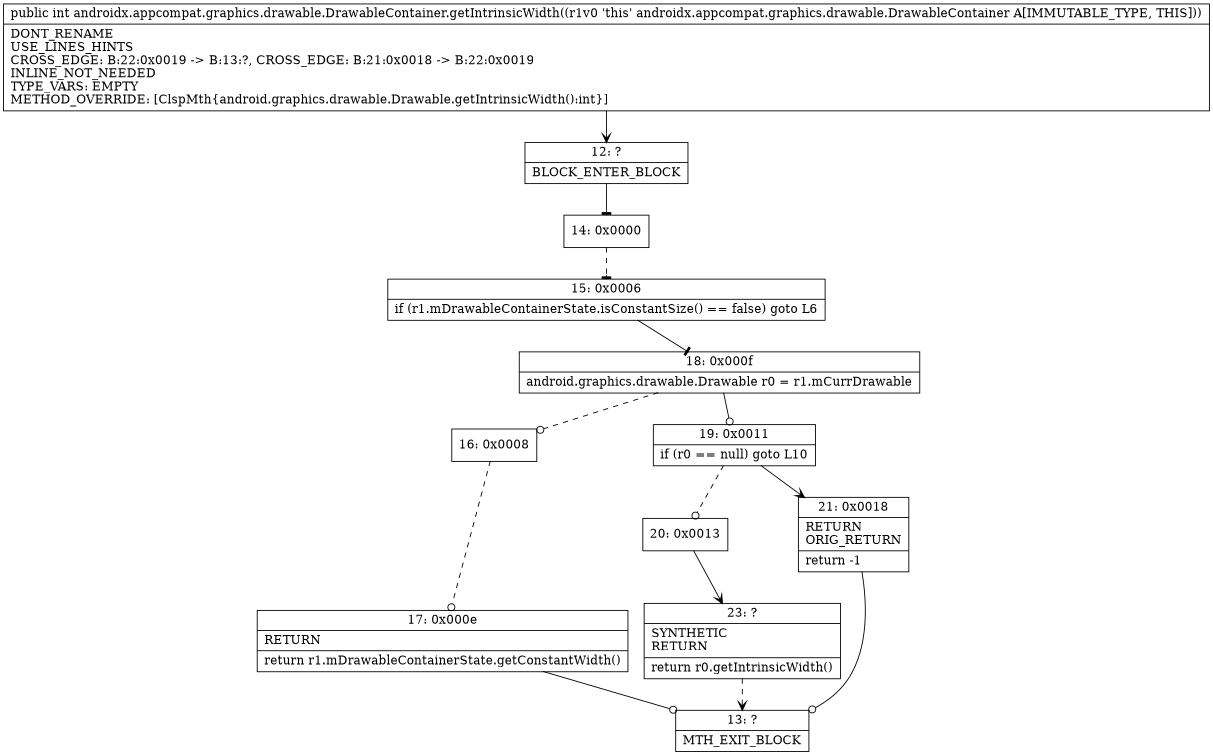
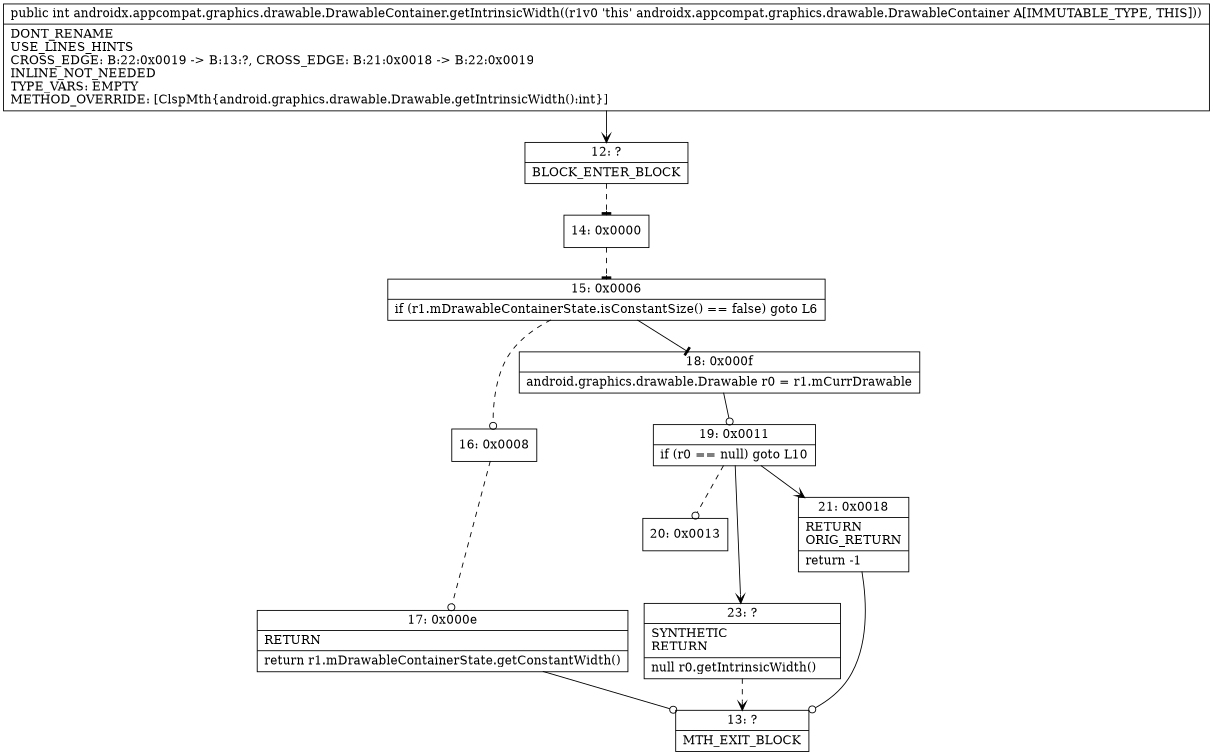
edge "12: ?" -> "14: 0x0000": style solid -> dashed
edge "18: 0x000f" -> "16: 0x0008": now "15: 0x0006" -> "16: 0x0008"
edge "20: 0x0013" -> "23: ?": now "19: 0x0011" -> "23: ?"
node "23: ?": text "return r0.getIntrinsicWidth()" -> "null r0.getIntrinsicWidth()"
